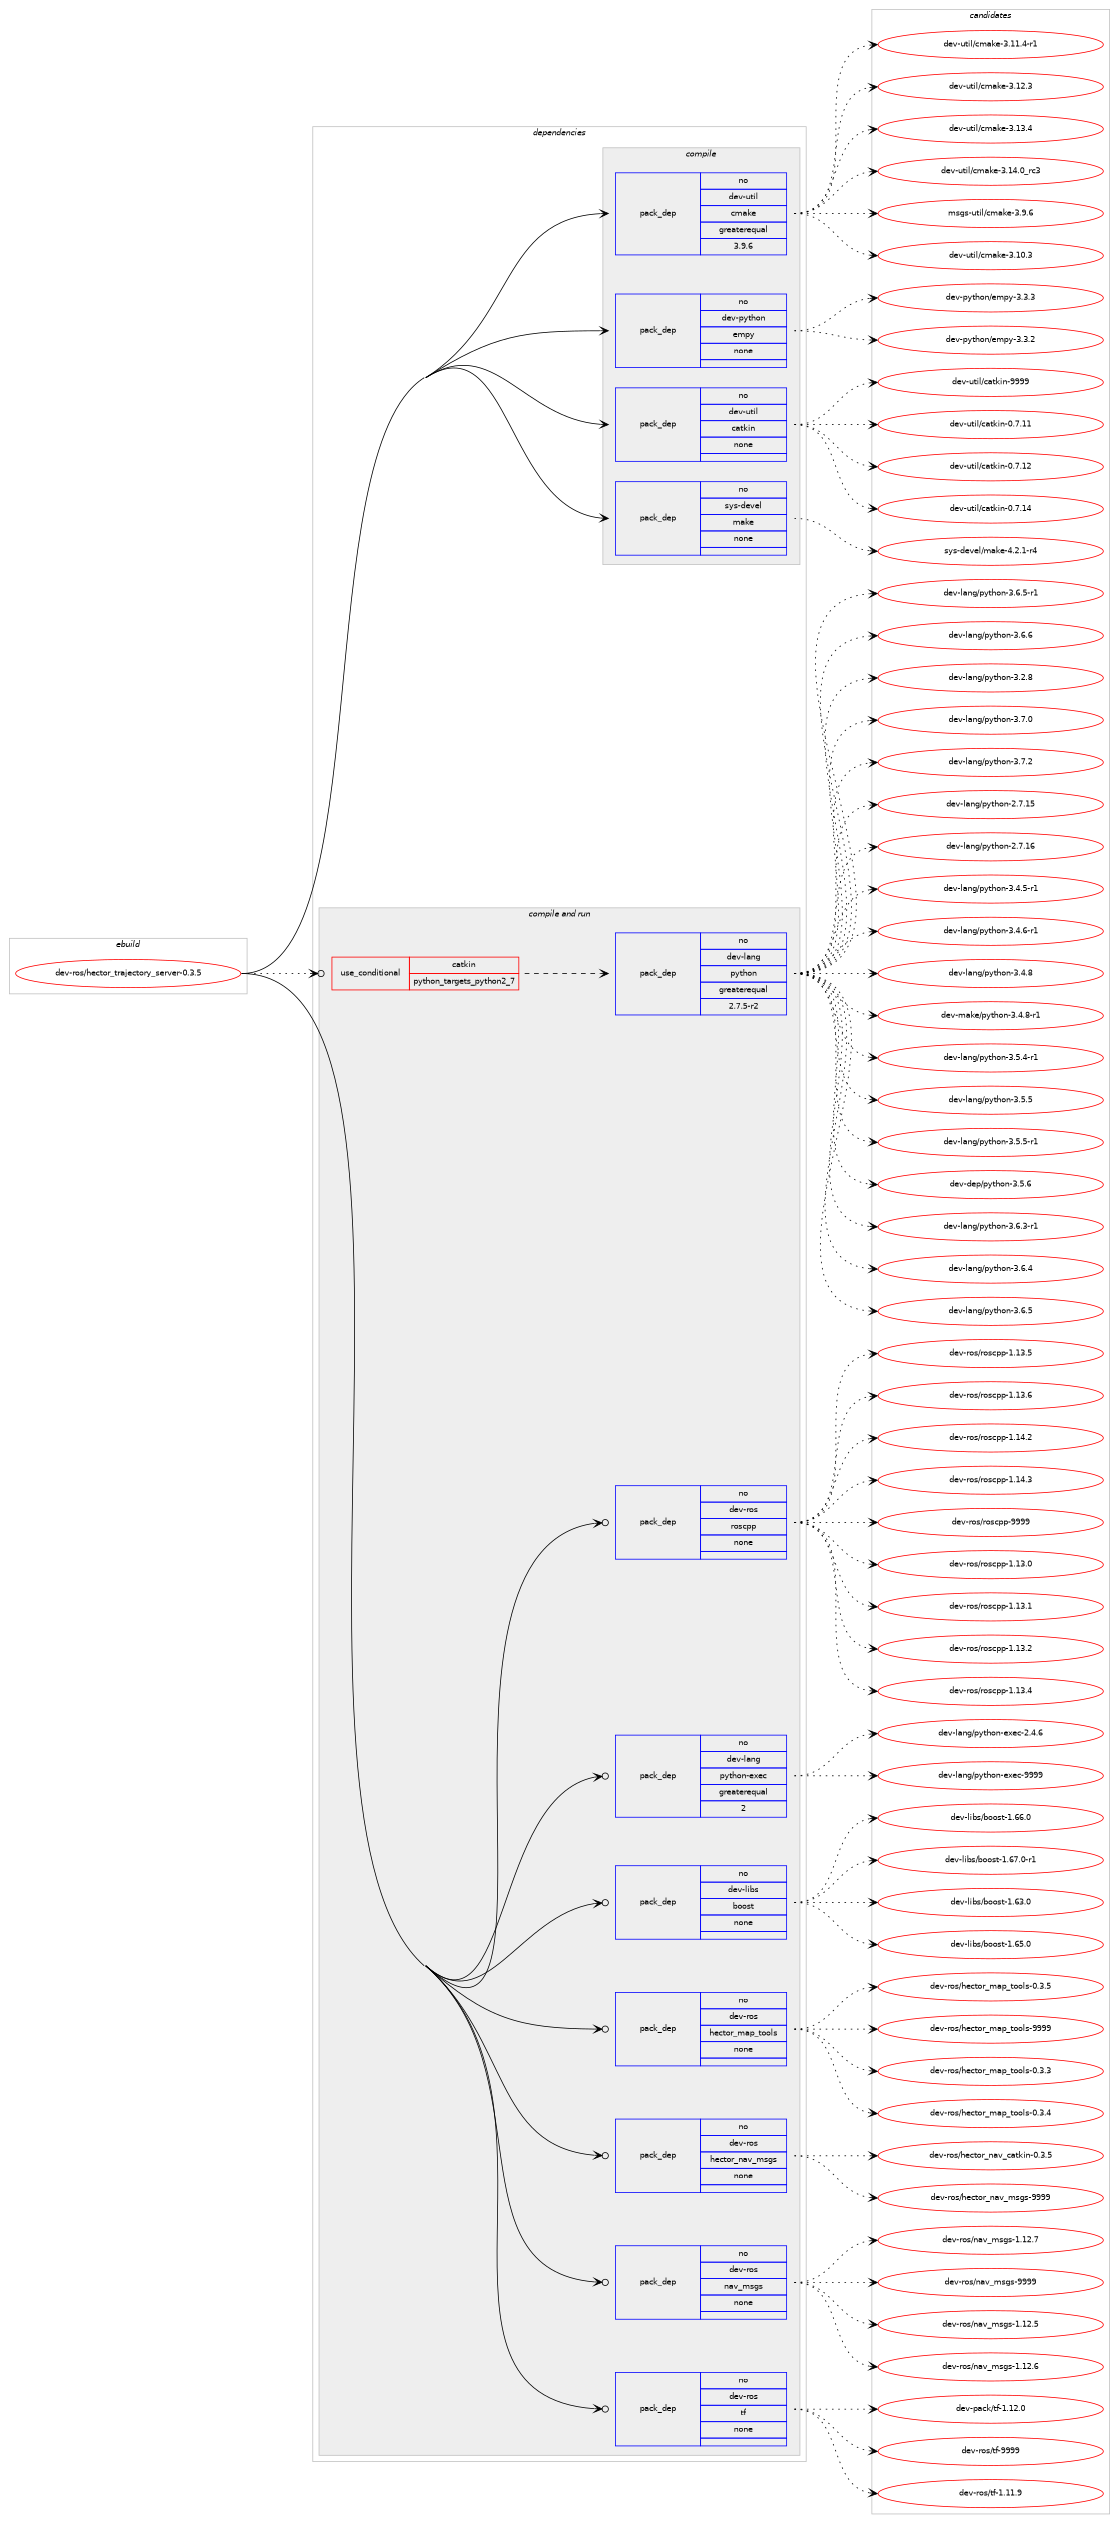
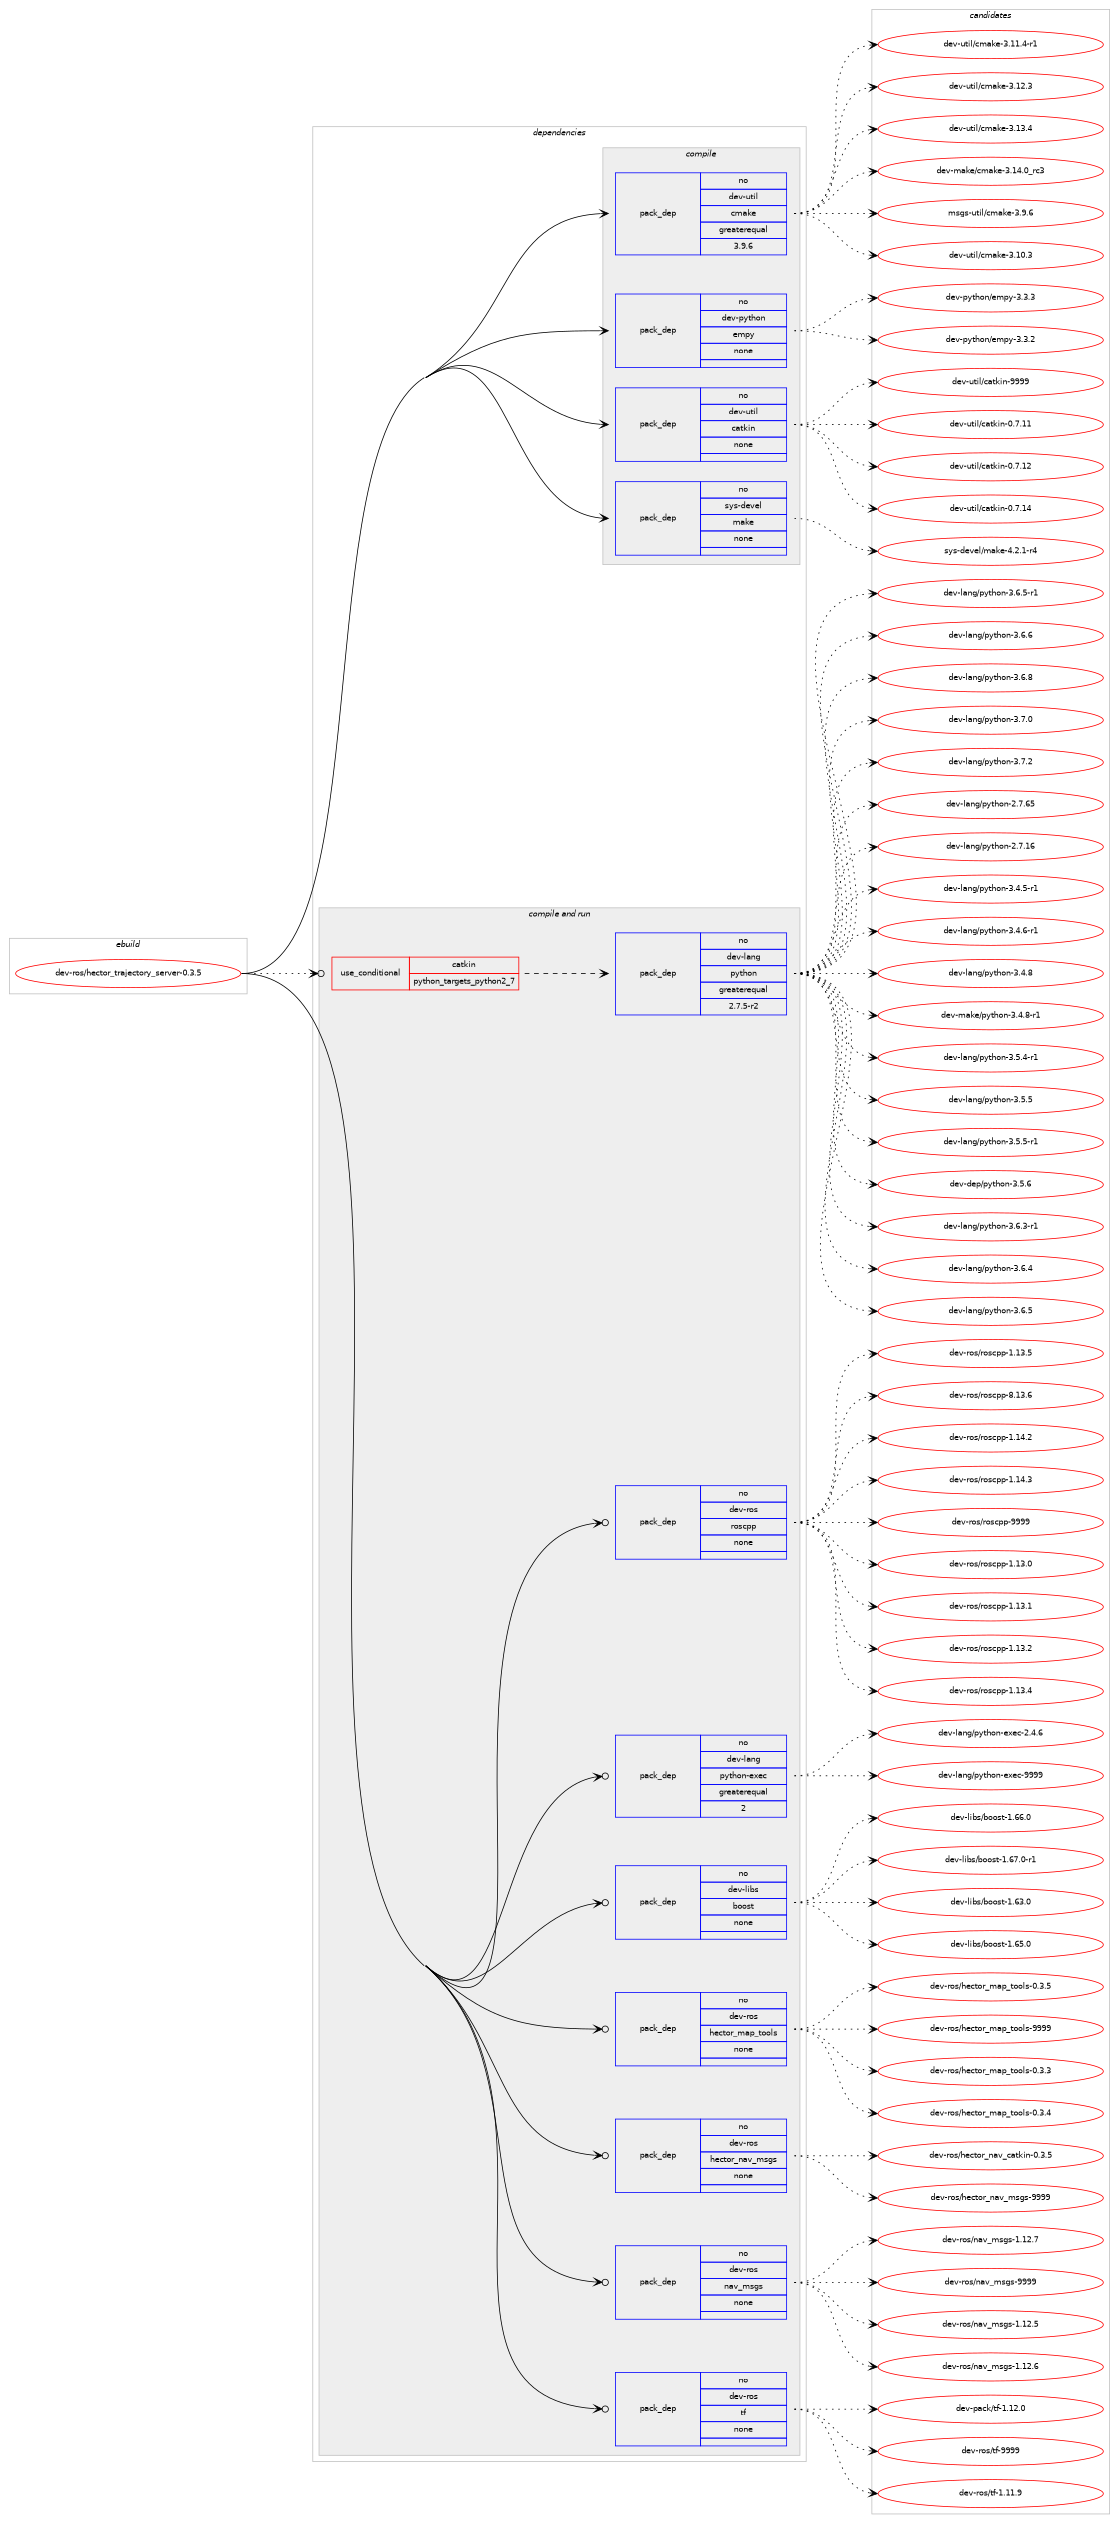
node "dev-util/cmake-3.14.0_rc3": label "dev-util/cmake-3.14.0_rc3" -> "dev-make/cmake-3.14.0_rc3"
node "dev-lang/python-3.2.8": label "dev-lang/python-3.2.8" -> "dev-lang/python-3.6.8"
node "dev-lang/python-2.7.15": label "dev-lang/python-2.7.15" -> "dev-lang/python-2.7.65"
node "dev-ros/roscpp-1.13.6": label "dev-ros/roscpp-1.13.6" -> "dev-ros/roscpp-8.13.6"
